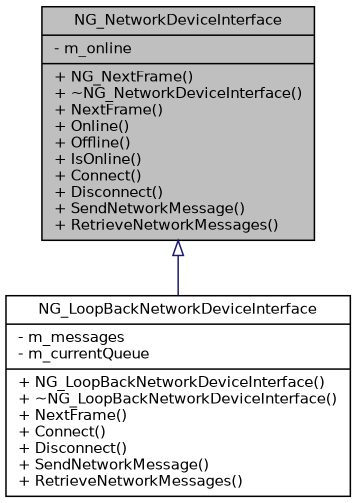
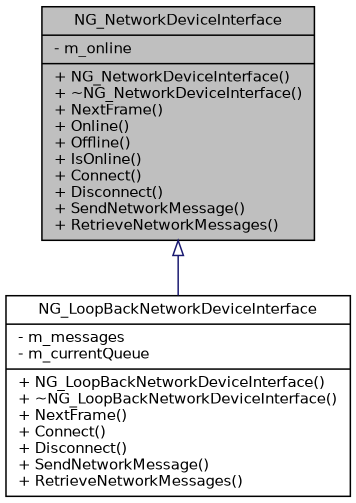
node "NG_NetworkDeviceInterface": text "+ NG_NextFrame()" -> "+ NG_NetworkDeviceInterface()"
